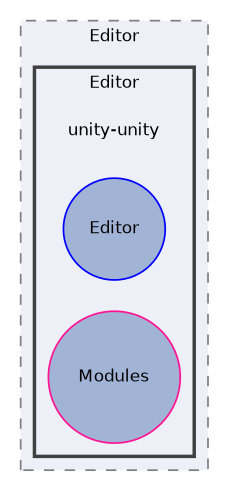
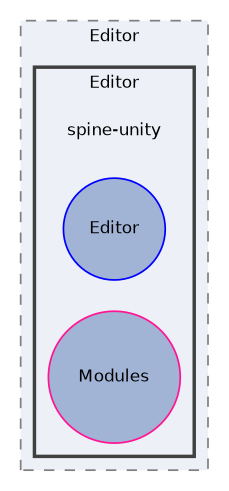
node "unity-unity": label "unity-unity" -> "spine-unity"
